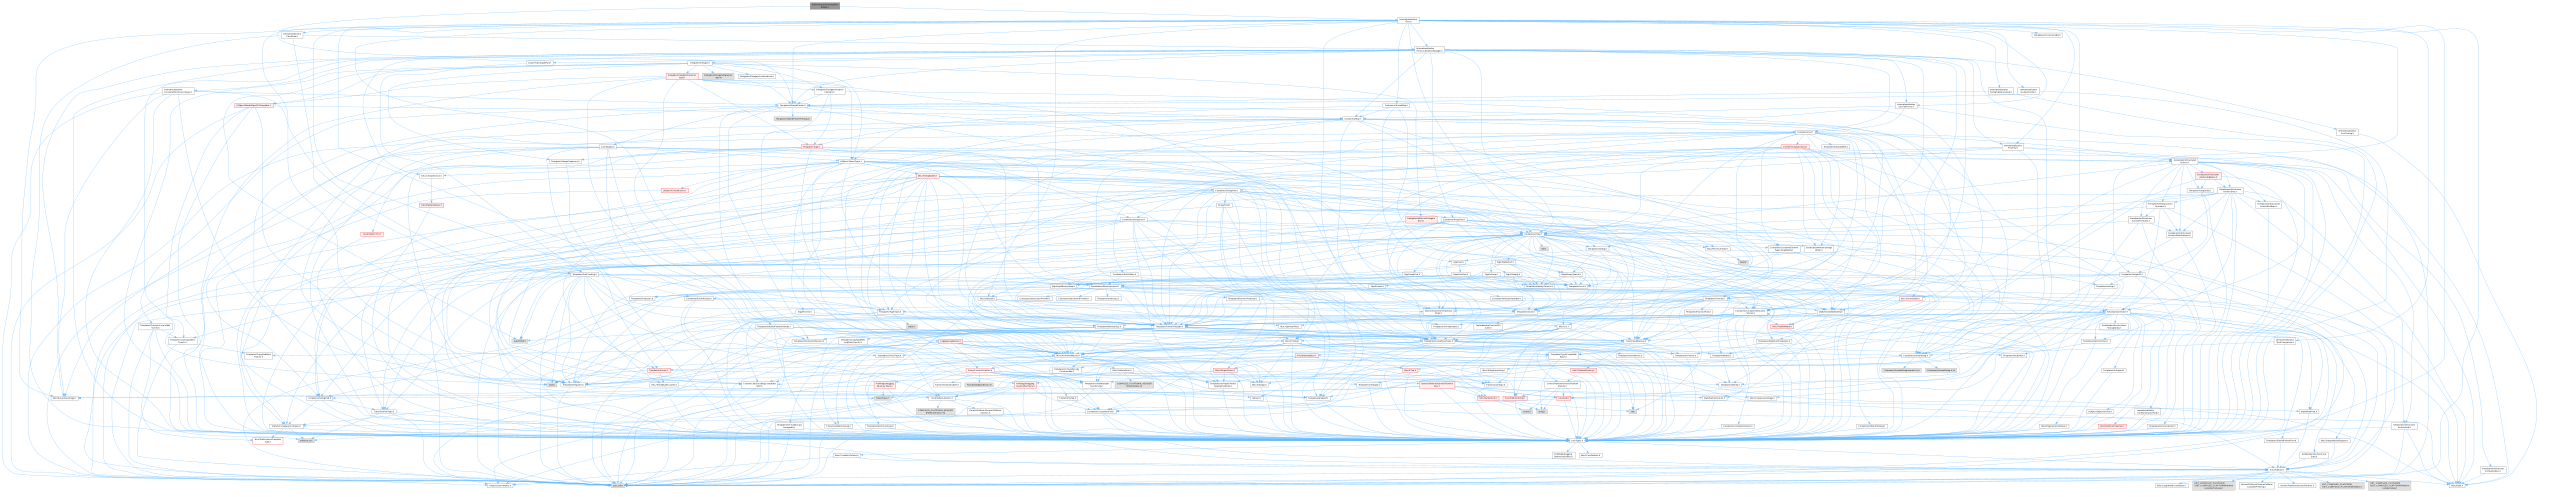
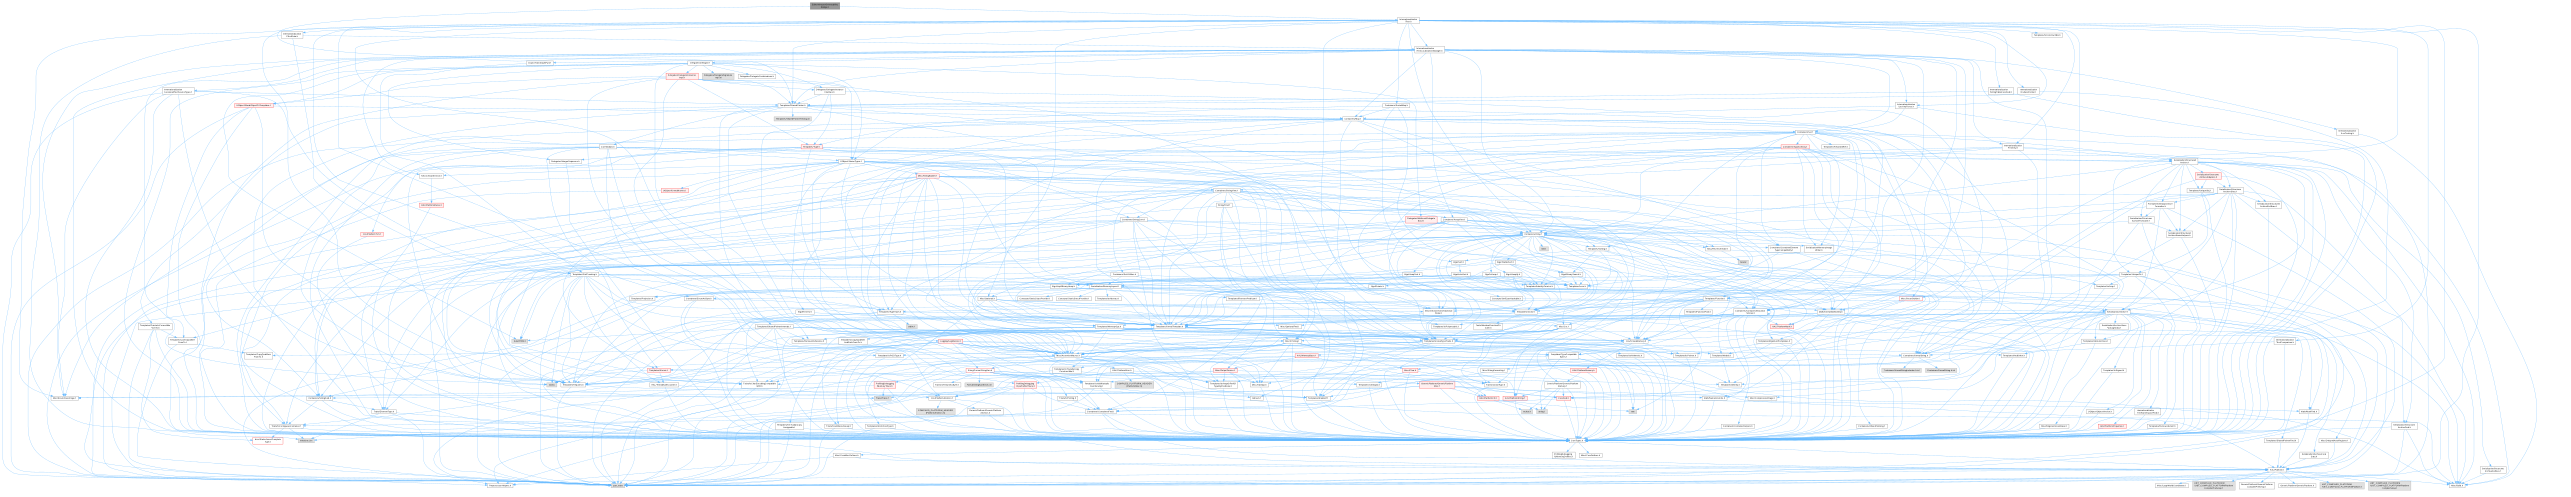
edge "Delegates/Delegate.h" -> "Misc/AssertionMacros.h": added
edge "Logging/LogMacros.h" -> "Traits/IsCharEncodingCompatible With.h": added
